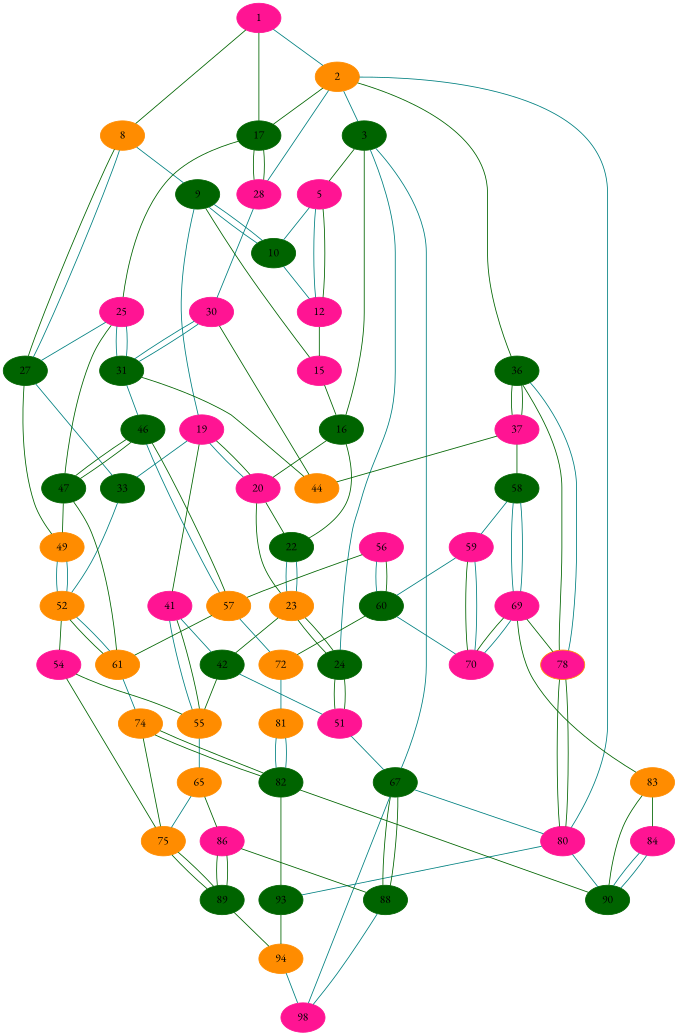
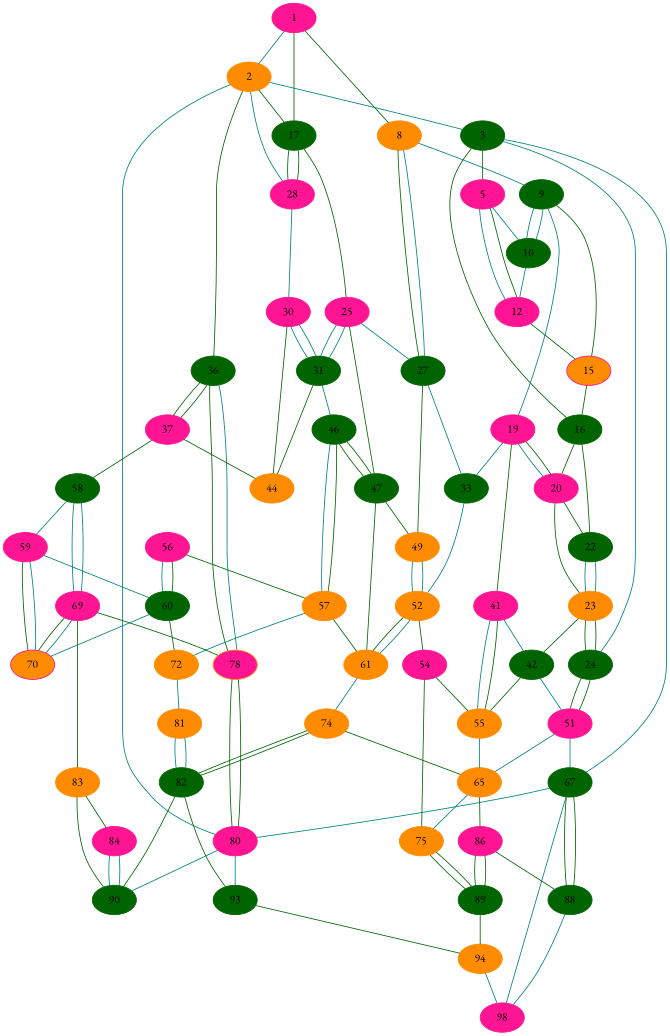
node "15": fillcolor deeppink -> darkorange
node "70": fillcolor deeppink -> darkorange
edge "51" -- "65": added
edge "74" -- "75": now "74" -- "65"
